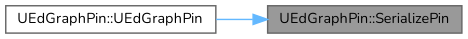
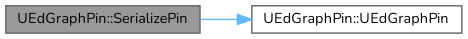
edge "UEdGraphPin::UEdGraphPin" -> "UEdGraphPin::SerializePin": reversed
